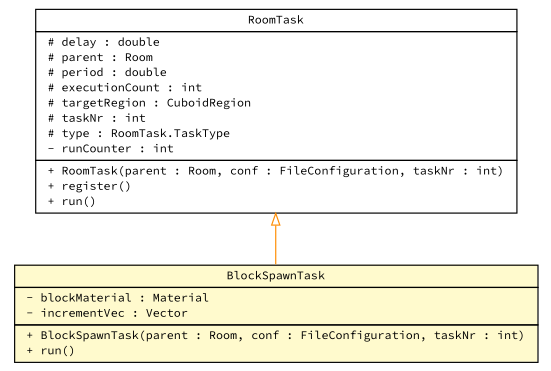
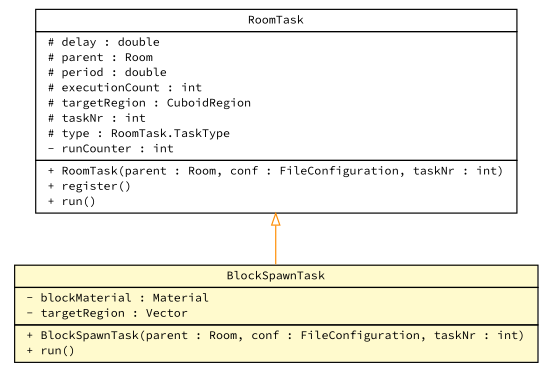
node "BlockSpawnTask": text "- incrementVec : Vector" -> "- targetRegion : Vector"
